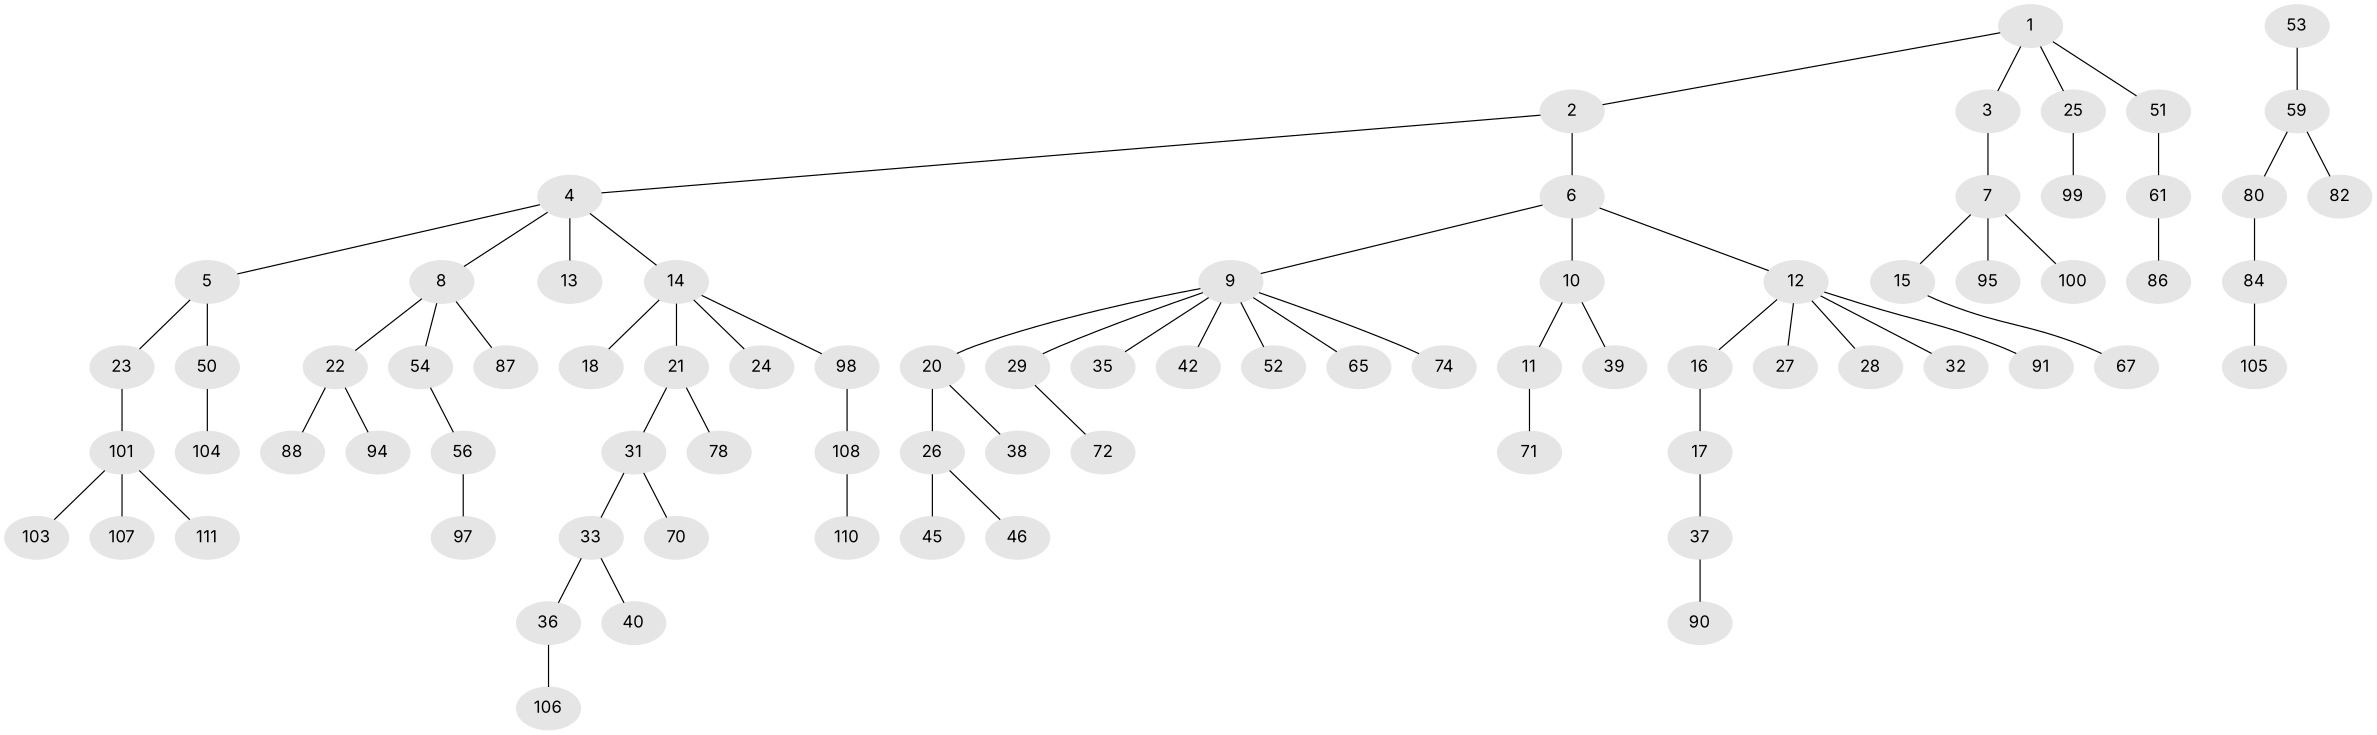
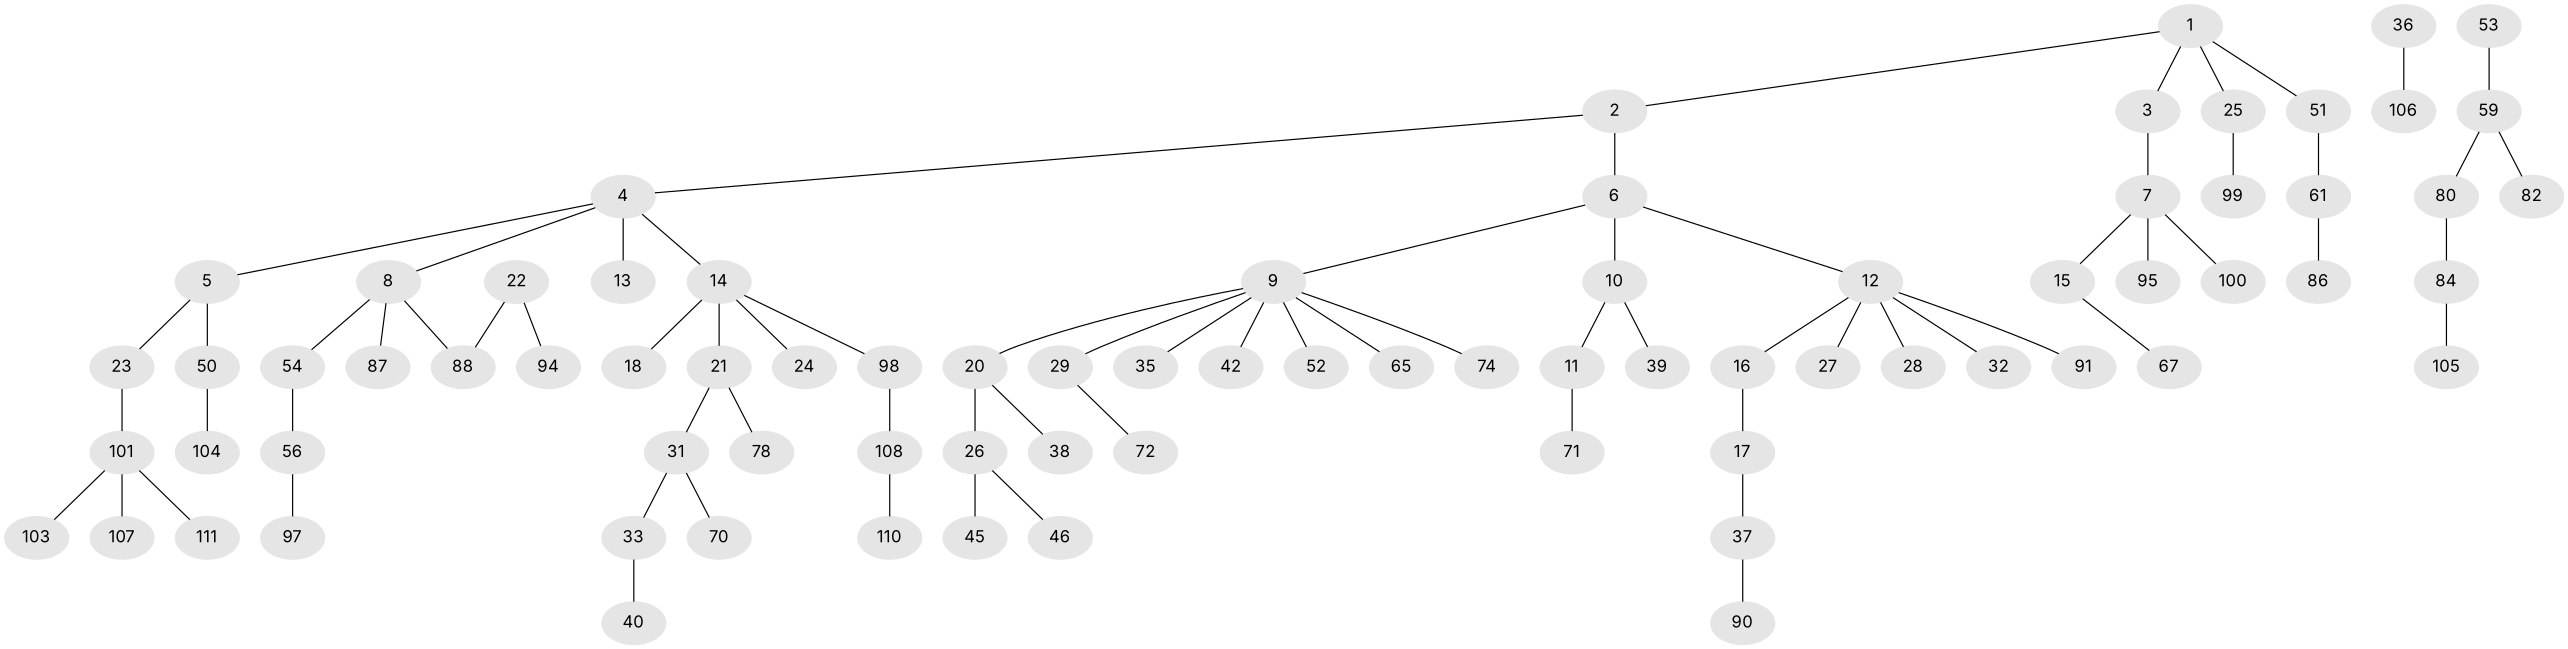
edge "8" -- "22": now "8" -- "88"
edge "33" -- "36": removed
